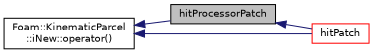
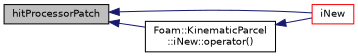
edge "hitProcessorPatch" -> "Foam::KinematicParcel ::iNew::operator()": reversed
node "hitPatch": label "hitPatch" -> "iNew"
